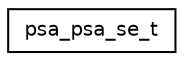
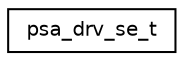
node "psa_psa_se_t": label "psa_psa_se_t" -> "psa_drv_se_t"
